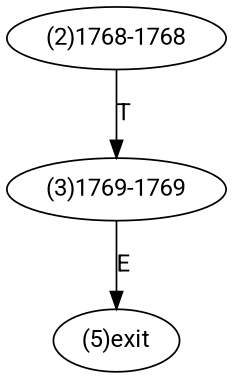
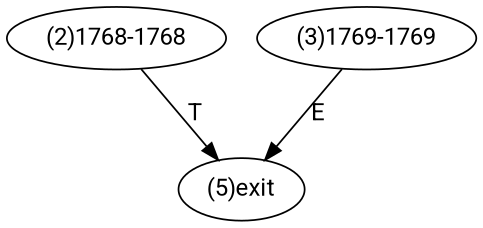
edge "(2)1768-1768" -> "(3)1769-1769": now "(2)1768-1768" -> "(5)exit"
